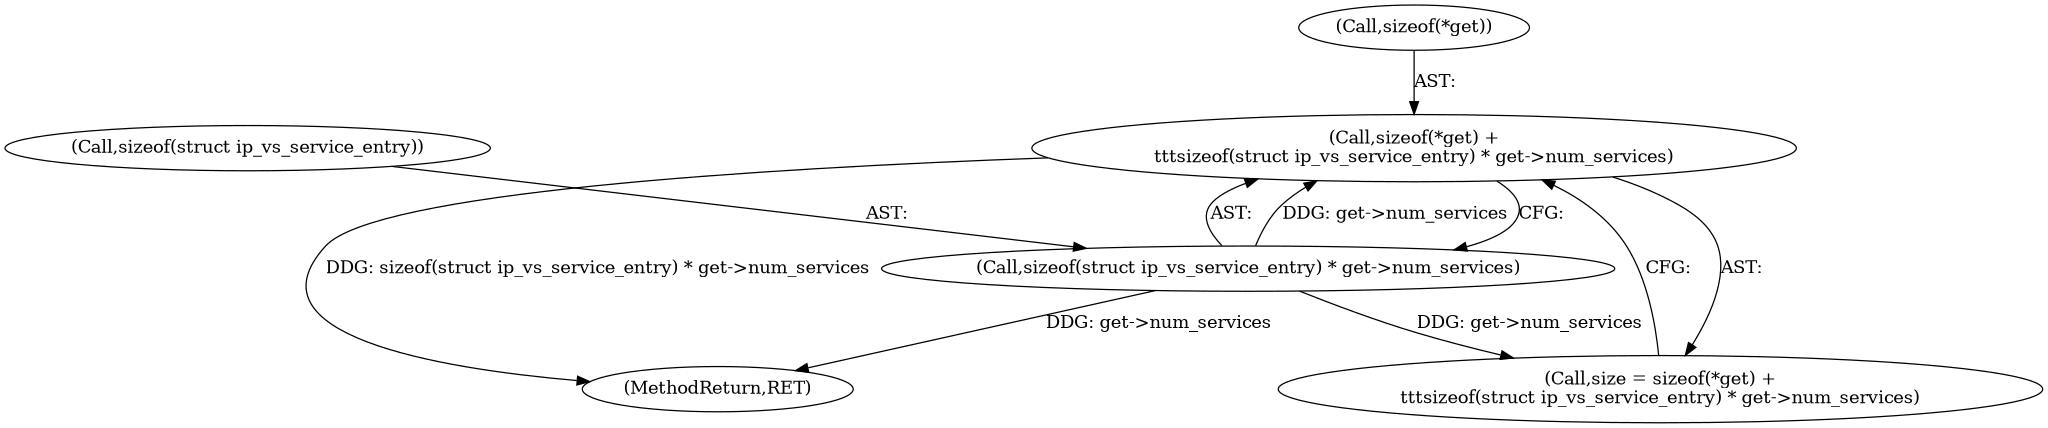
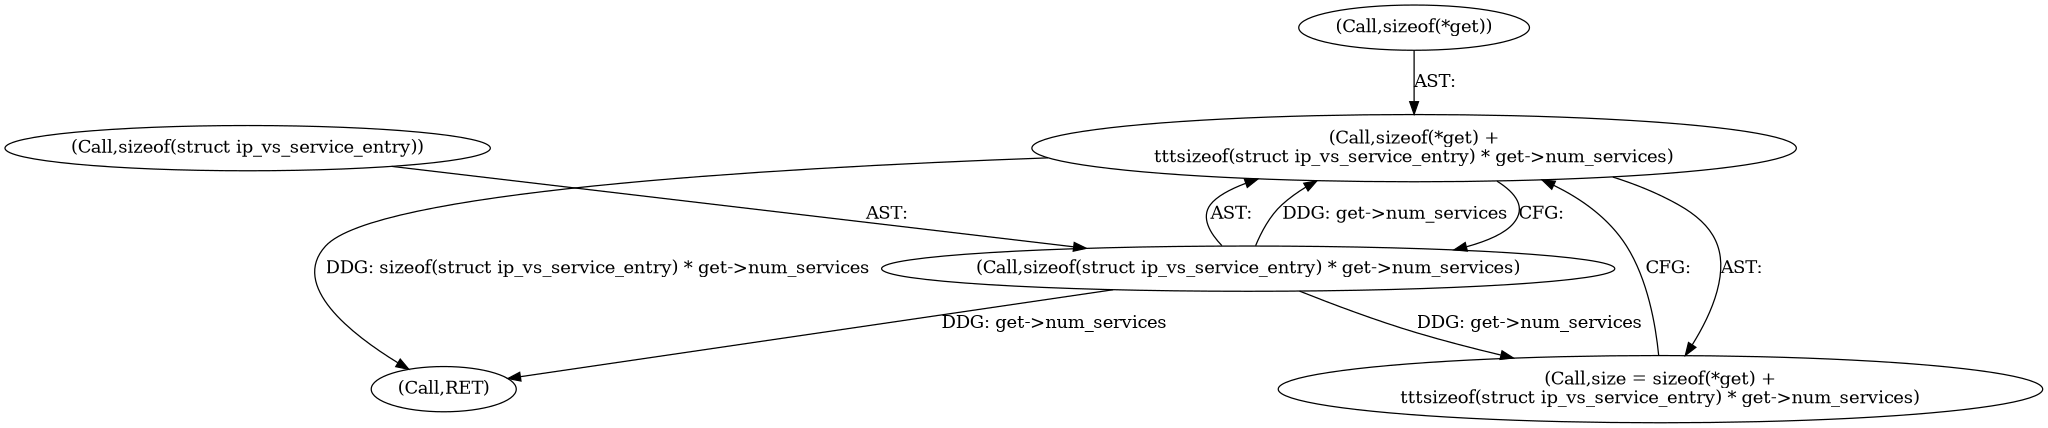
node "(MethodReturn,RET)": label "(MethodReturn,RET)" -> "(Call,RET)"
